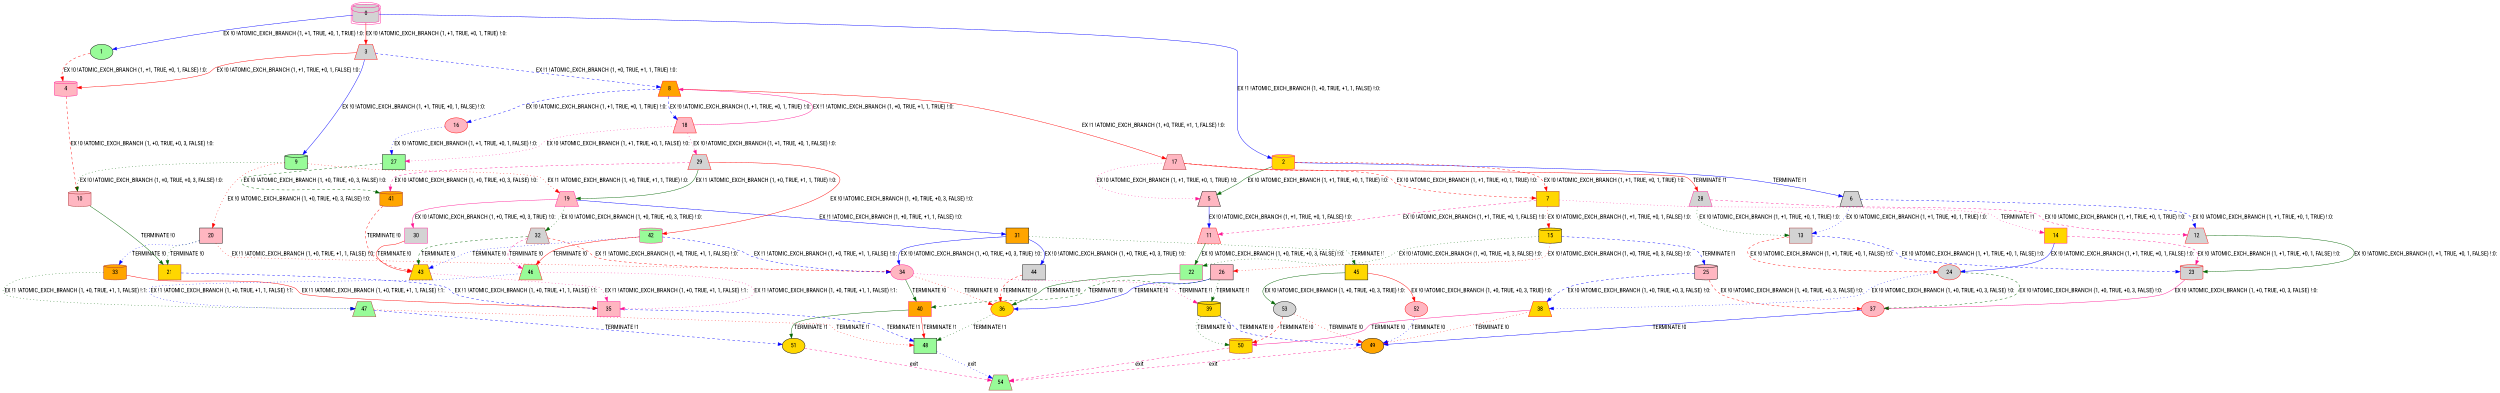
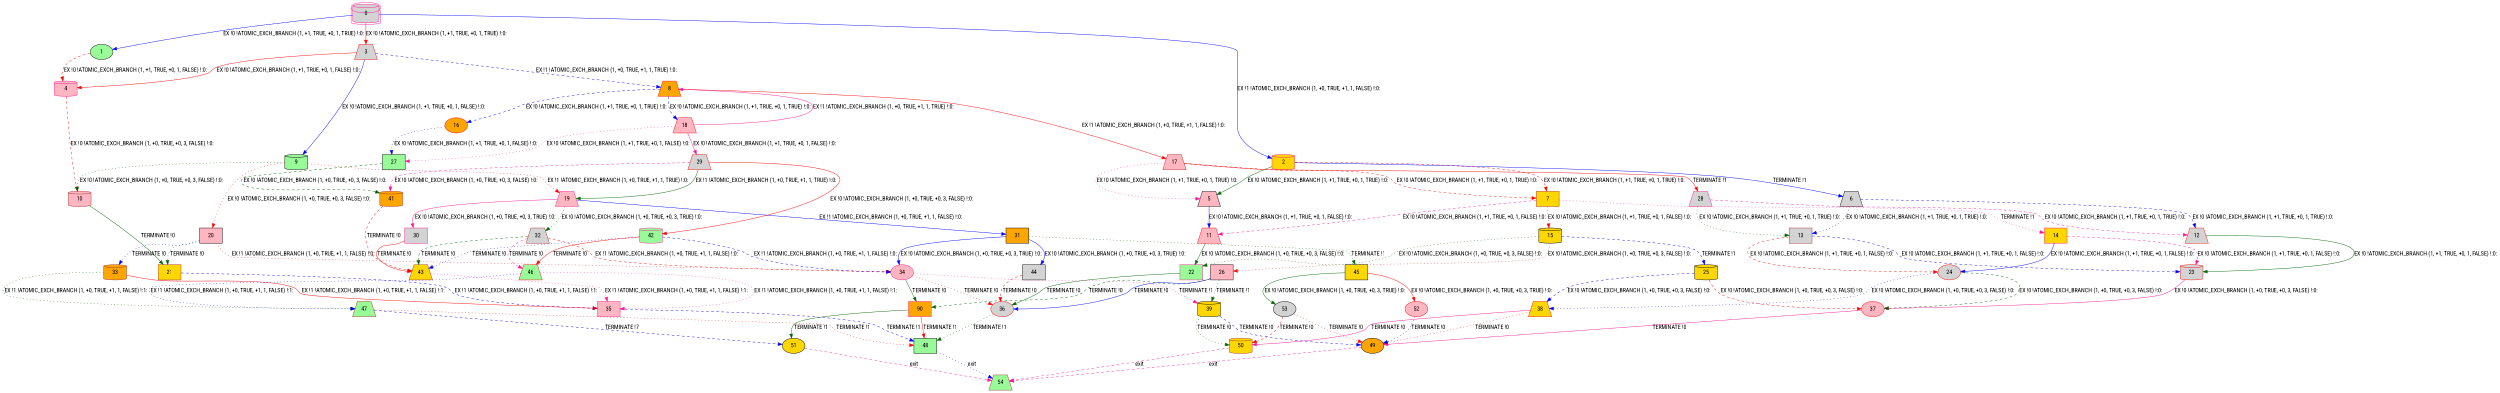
node "16": fillcolor lightpink -> orange
edge "18" -> "29": style dotted -> solid
node "25": fillcolor lightpink -> gold
node "40": label "40" -> "90"
node "36": fillcolor gold -> lightgrey
edge "47" -> "51": label "TERMINATE !1" -> "TERMINATE !7"
edge "37" -> "49": color blue -> deeppink
